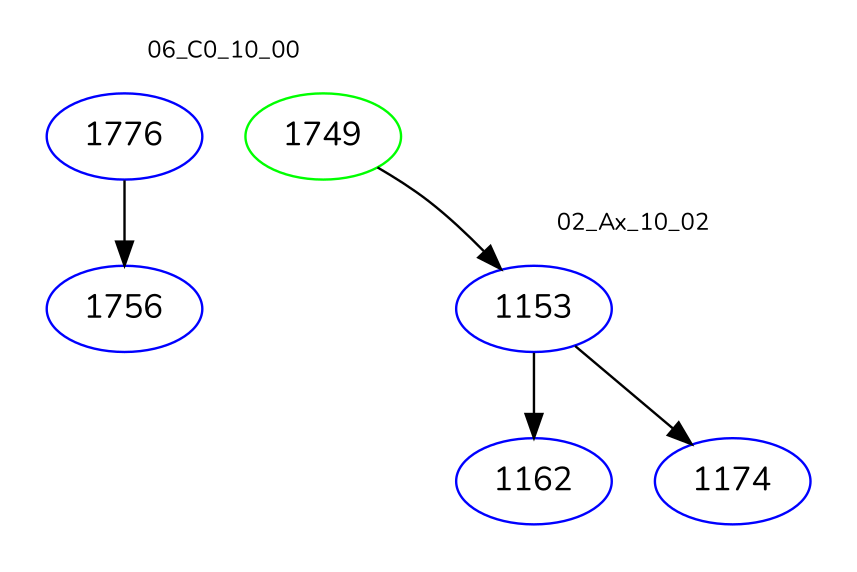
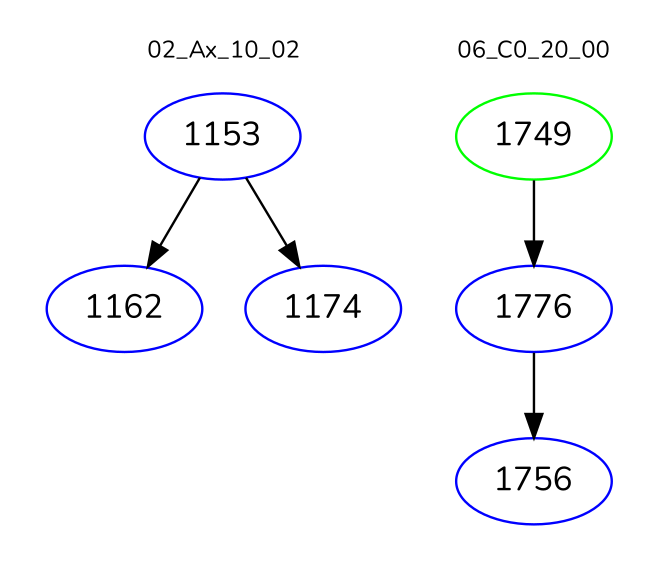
cluster "06_C0_10_00": label "06_C0_10_00" -> "06_C0_20_00"
edge "1749" -> "1153": now "1749" -> "1776"
